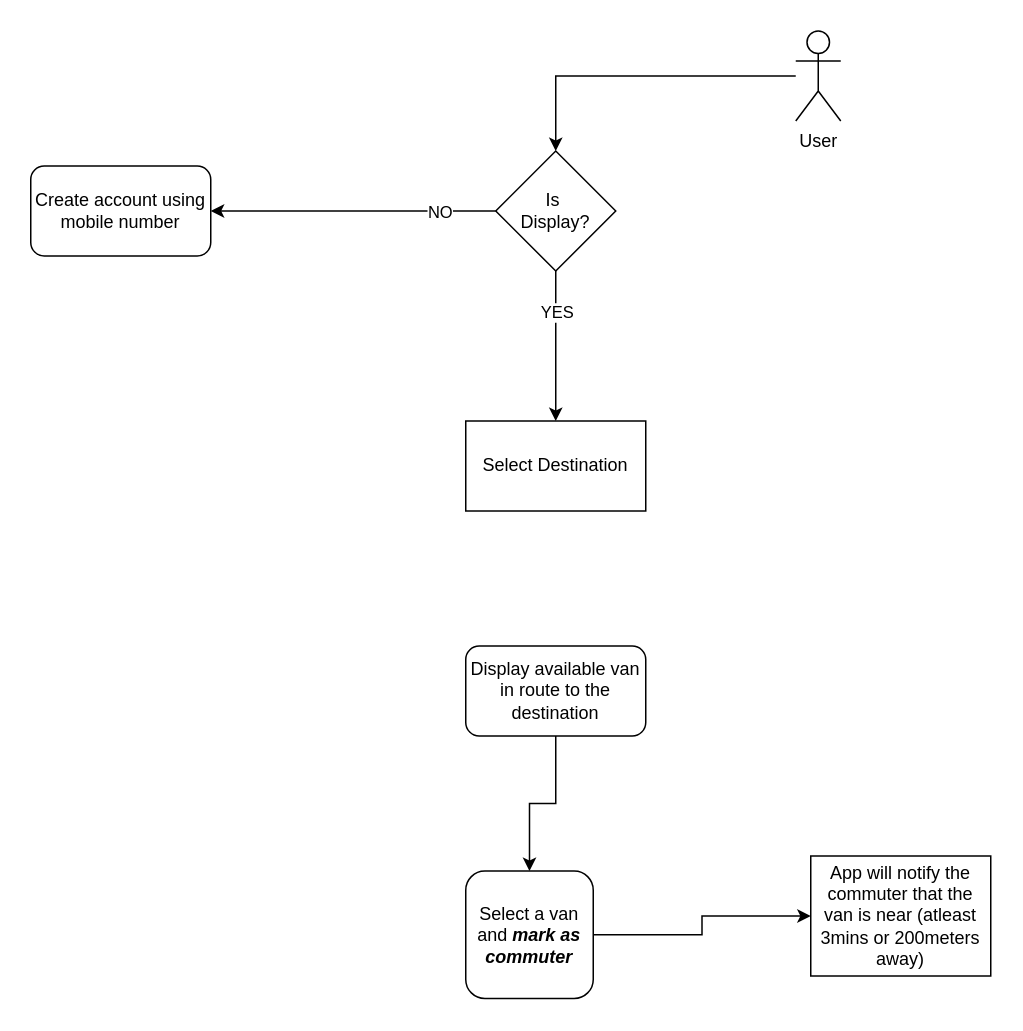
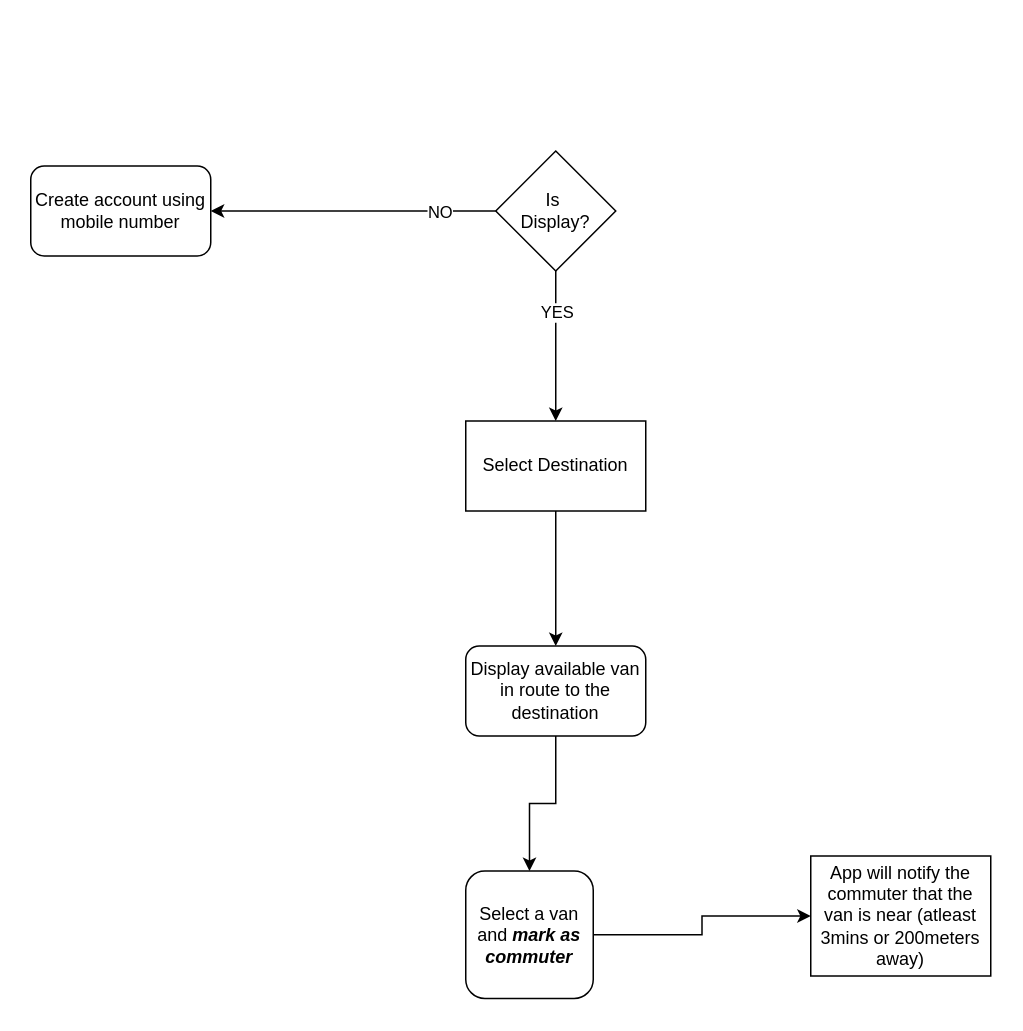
edge "User" -> "Is Display?": removed
node "User": removed
edge "Select Destination" -> "Display available van in route to the destination": added
